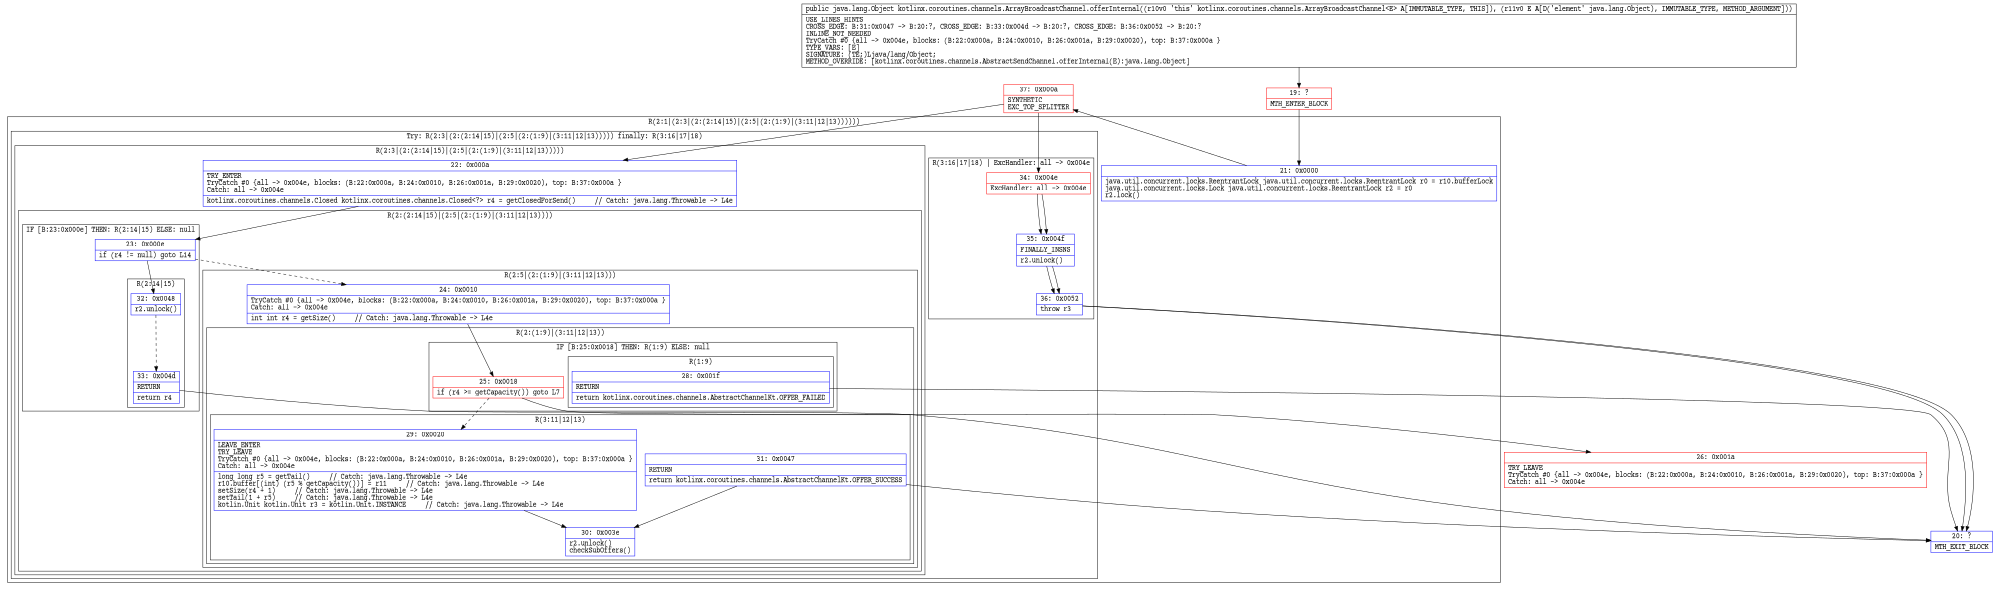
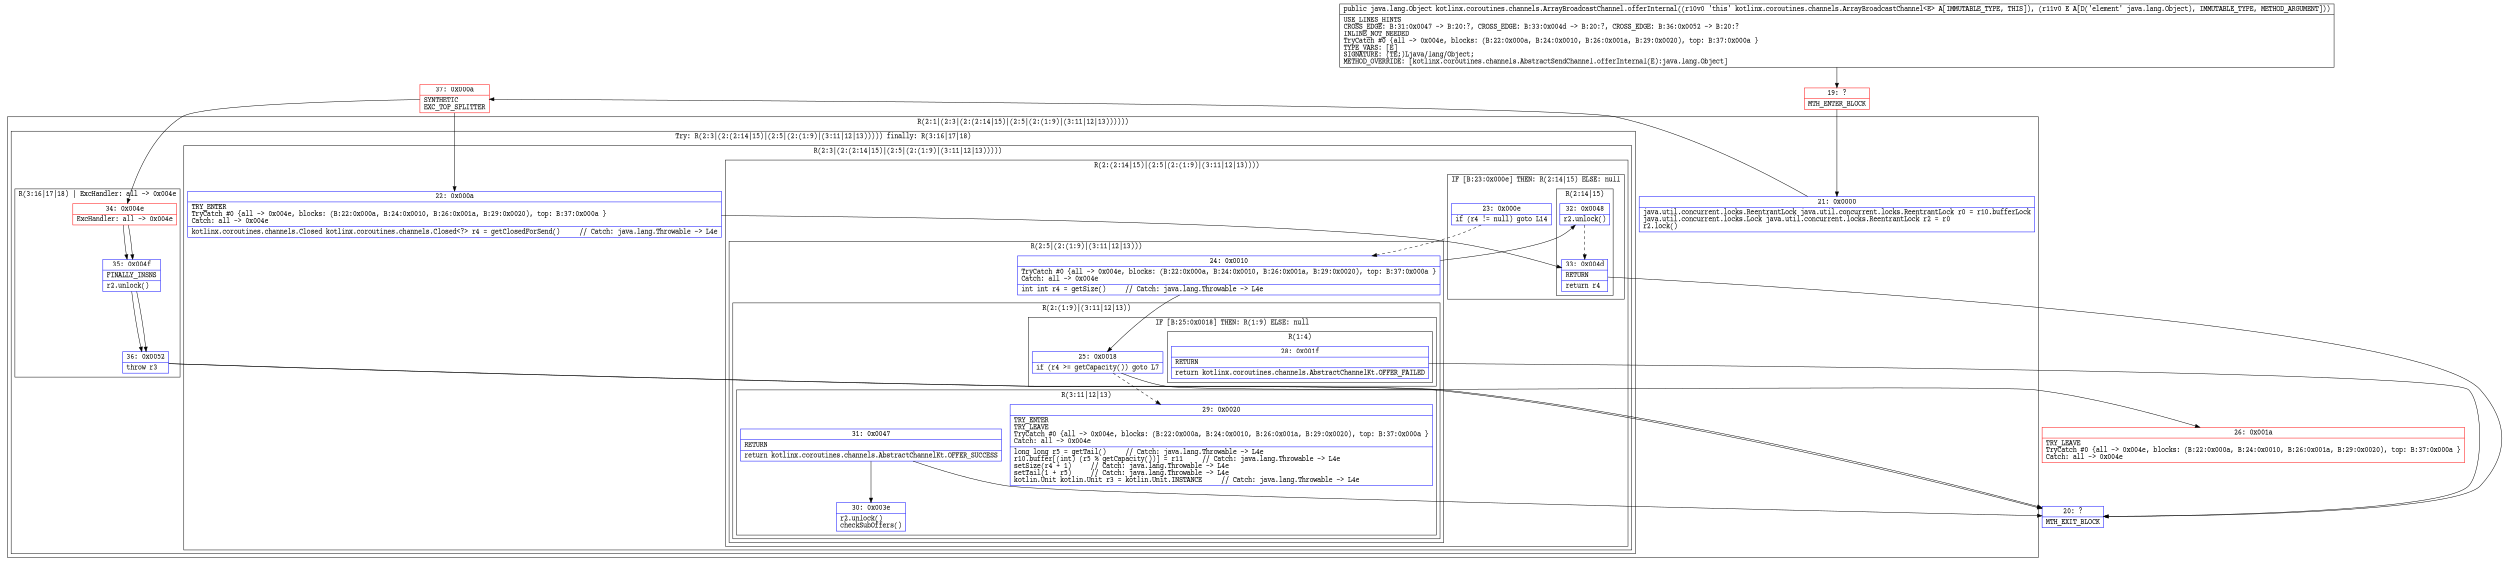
edge "22: 0x000a" -> "23: 0x000e": now "22: 0x000a" -> "33: 0x004d"
edge "23: 0x000e" -> "32: 0x0048": now "24: 0x0010" -> "32: 0x0048"
cluster "R(1:9)": label "R(1:9)" -> "R(1:4)"
node "25: 0x0018": color red -> blue
node "29: 0x0020": text "LEAVE_ENTER" -> "TRY_ENTER"
edge "29: 0x0020" -> "30: 0x003e": removed
